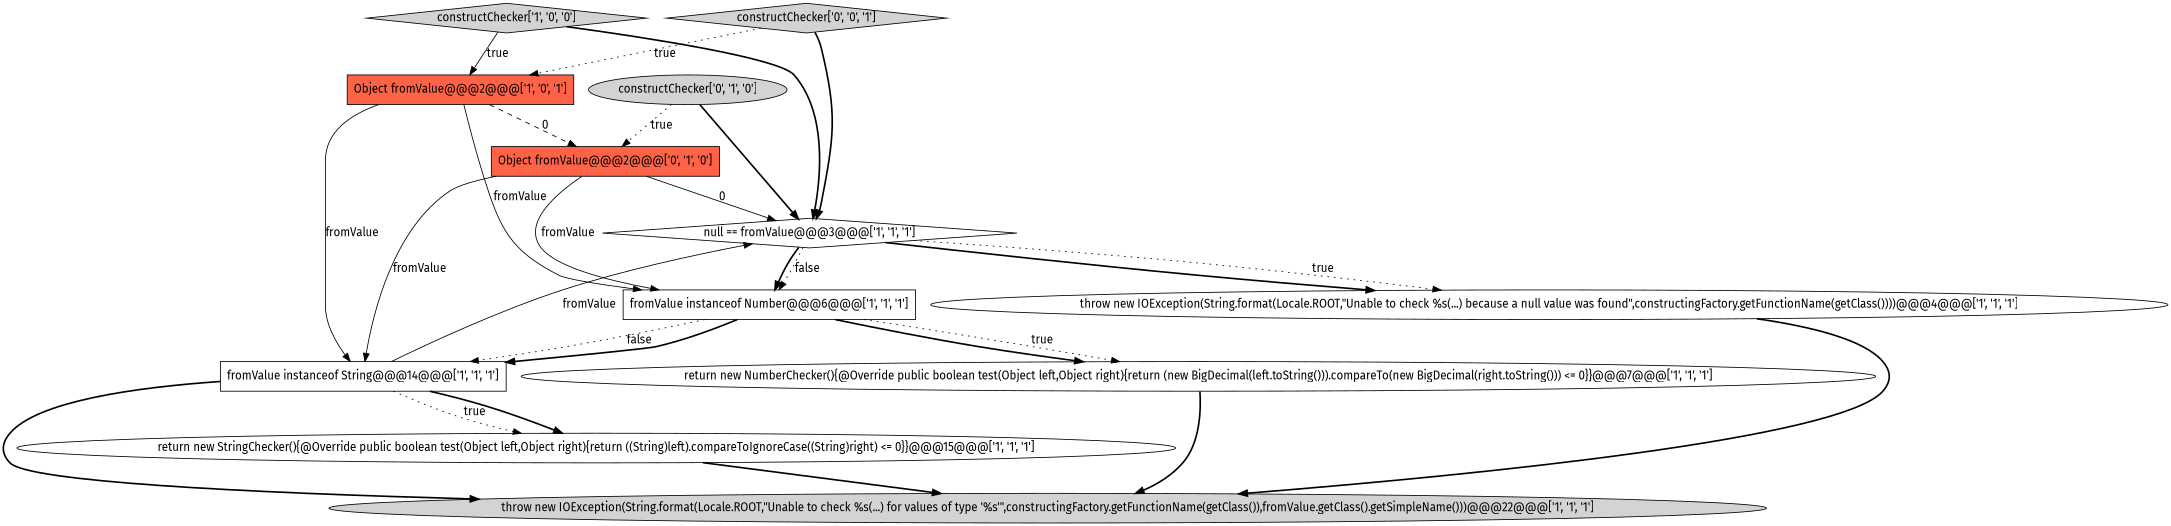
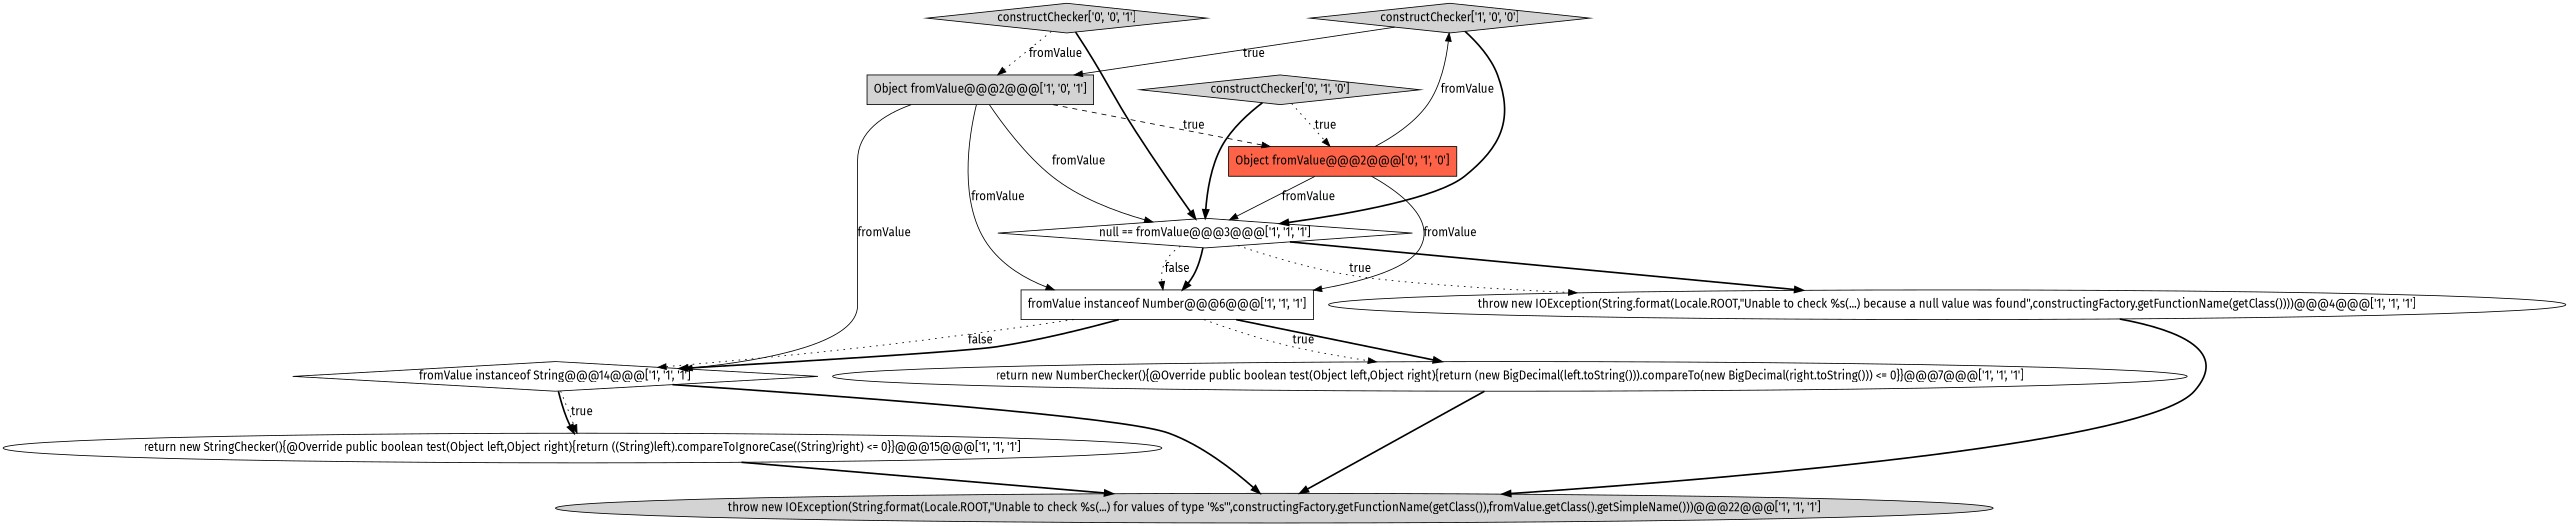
edge "constructChecker['0', '0', '1']" -> "Object fromValue@@@2@@@['1', '0', '1']": label "true" -> "fromValue"
node "Object fromValue@@@2@@@['1', '0', '1']": fillcolor tomato -> lightgray
node "constructChecker['0', '1', '0']": shape ellipse -> diamond
edge "Object fromValue@@@2@@@['1', '0', '1']" -> "Object fromValue@@@2@@@['0', '1', '0']": label "0" -> "true"
edge "Object fromValue@@@2@@@['0', '1', '0']" -> "null == fromValue@@@3@@@['1', '1', '1']": label "0" -> "fromValue"
edge "Object fromValue@@@2@@@['0', '1', '0']" -> "fromValue instanceof String@@@14@@@['1', '1', '1']": now "Object fromValue@@@2@@@['0', '1', '0']" -> "constructChecker['1', '0', '0']"
edge "fromValue instanceof String@@@14@@@['1', '1', '1']" -> "null == fromValue@@@3@@@['1', '1', '1']": now "Object fromValue@@@2@@@['1', '0', '1']" -> "null == fromValue@@@3@@@['1', '1', '1']"
node "fromValue instanceof String@@@14@@@['1', '1', '1']": shape box -> diamond
